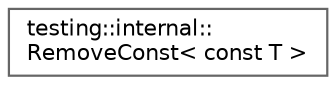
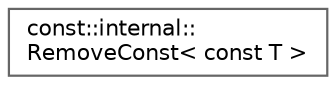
node "testing::internal:: RemoveConst< const T >": label "testing::internal:: RemoveConst< const T >" -> "const::internal:: RemoveConst< const T >"
